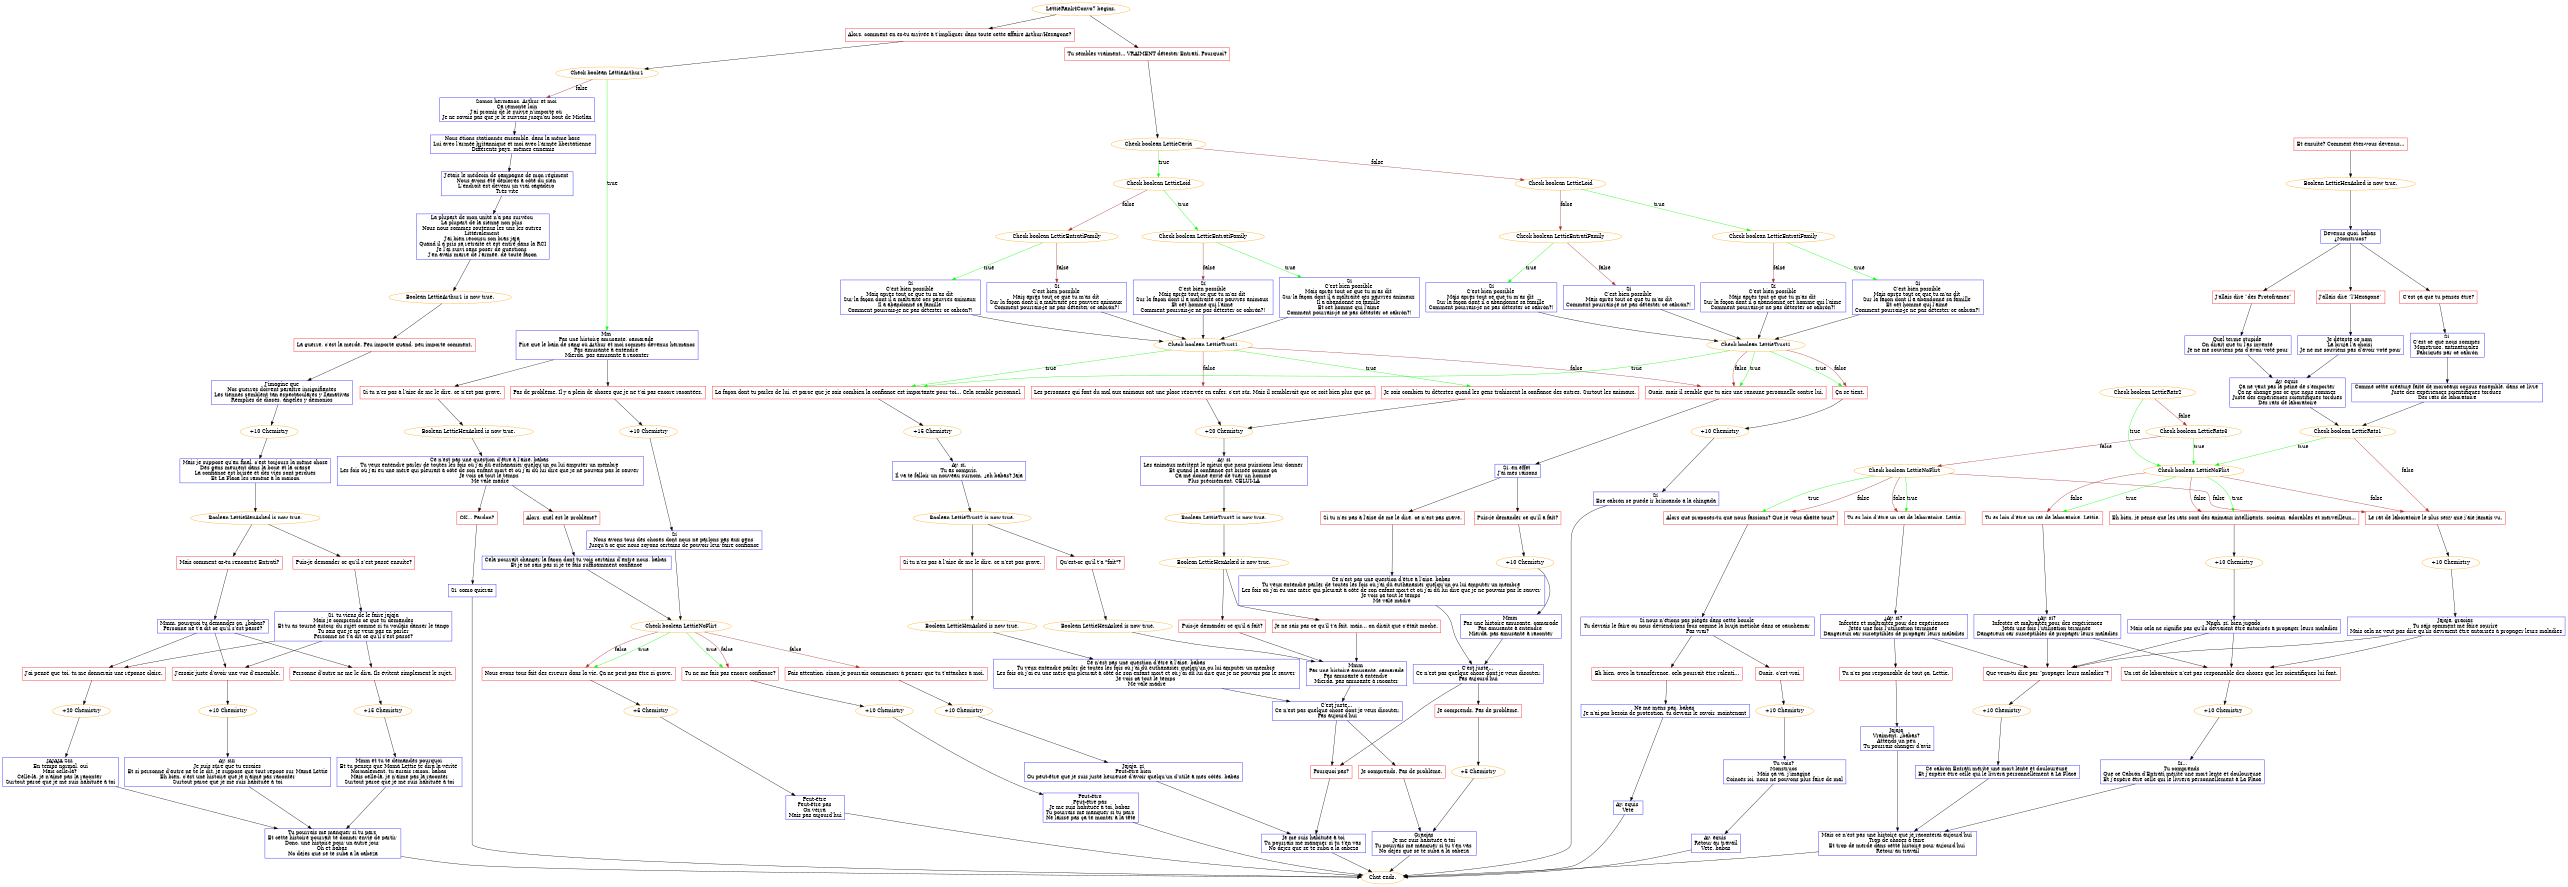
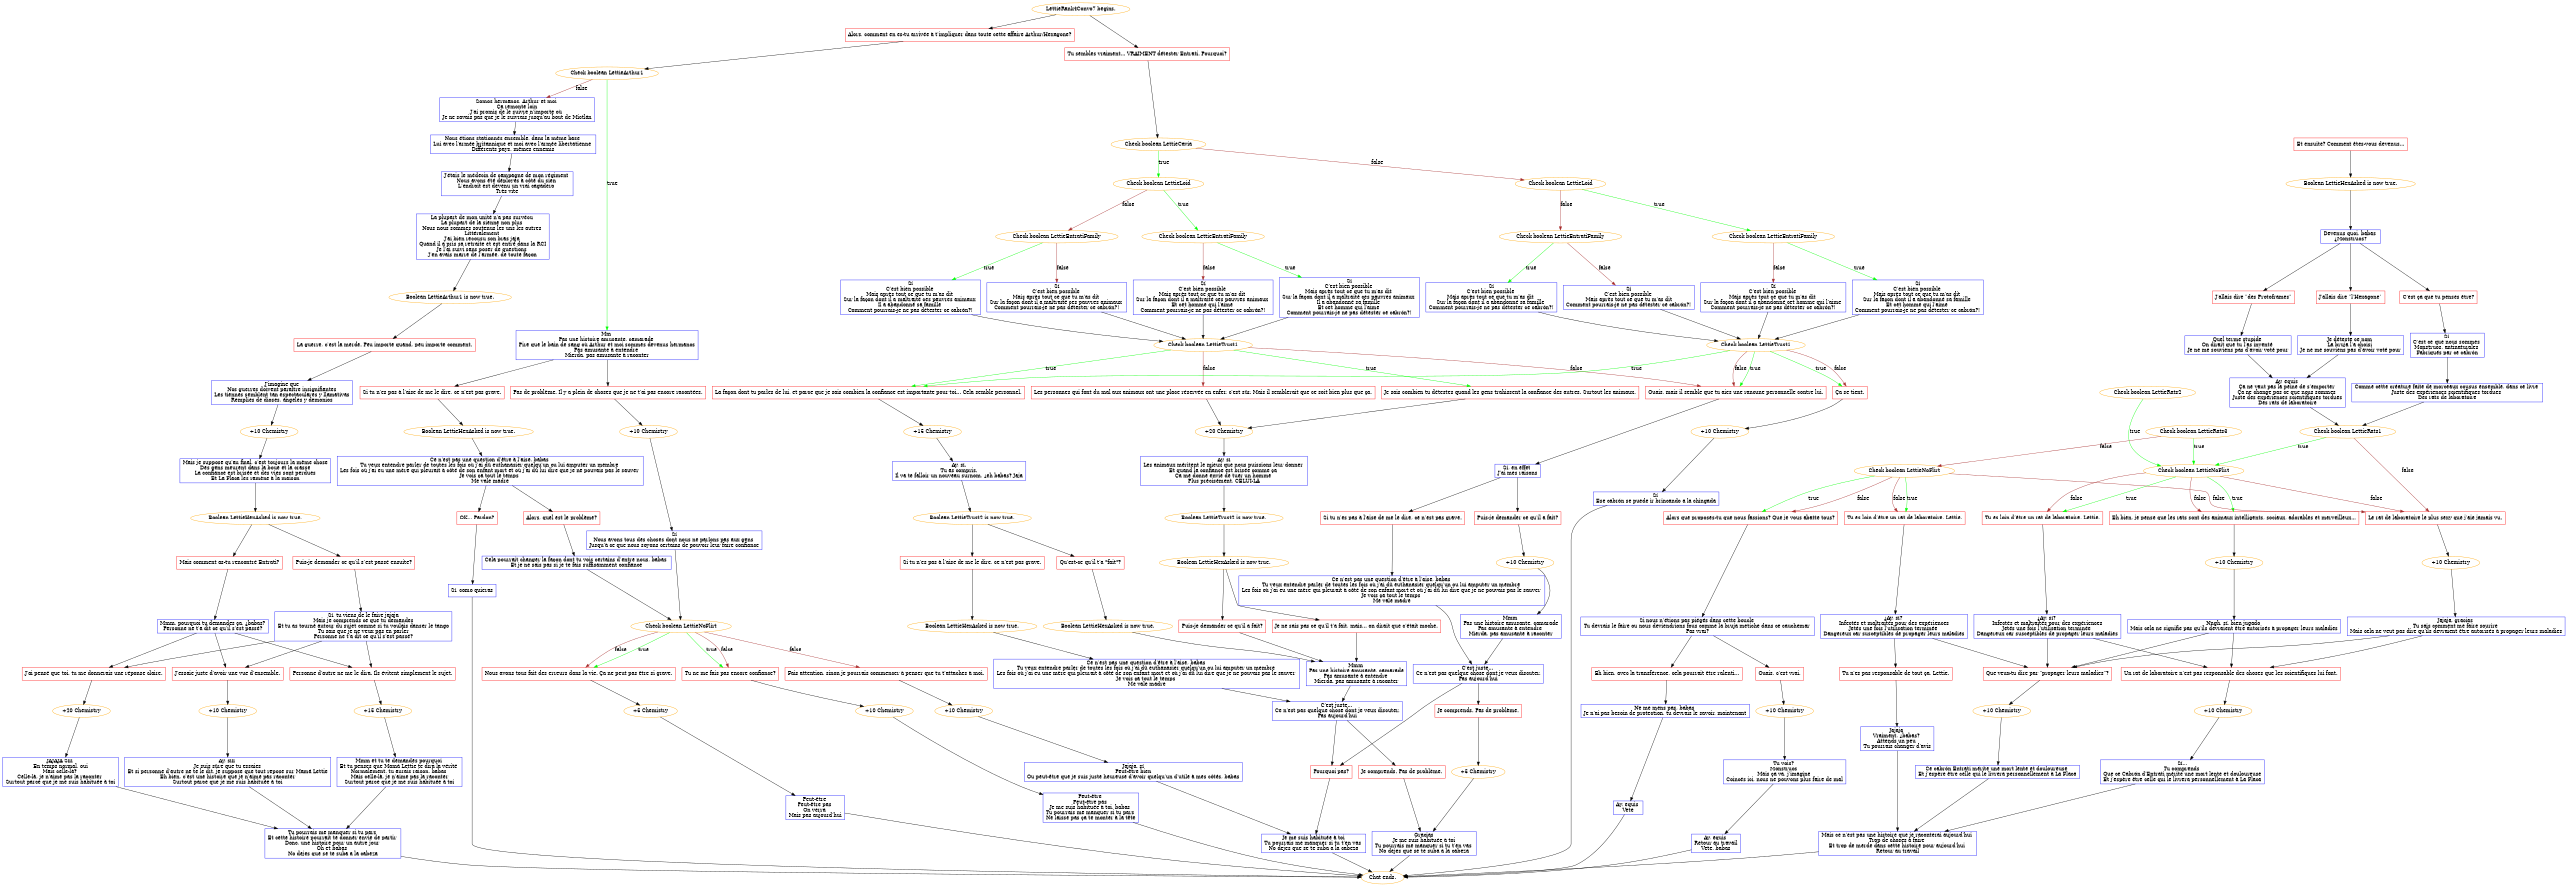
edge "Check boolean LettieRats2" -> "Check boolean LettieRats3": removed, label "false"
